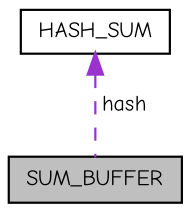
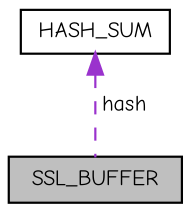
node "SUM_BUFFER": label "SUM_BUFFER" -> "SSL_BUFFER"
